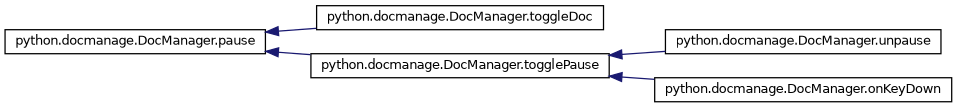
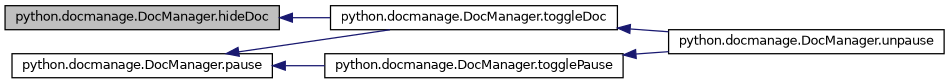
node "python.docmanage.DocManager.hideDoc": added
edge "python.docmanage.DocManager.unpause" -> "python.docmanage.DocManager.toggleDoc": added
node "python.docmanage.DocManager.onKeyDown": removed
